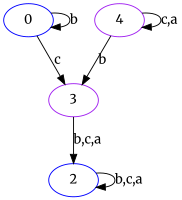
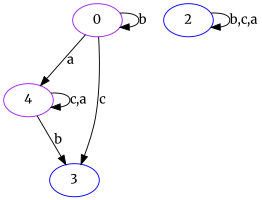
node "0": color blue -> purple
edge "0" -> "4": added, label "a"
node "3": color purple -> blue
edge "3" -> "2": removed, label "b,c,a"
